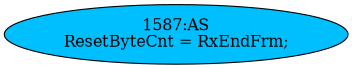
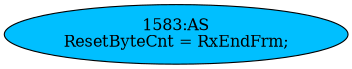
node "1587:AS ResetByteCnt = RxEndFrm;": label "1587:AS ResetByteCnt = RxEndFrm;" -> "1583:AS ResetByteCnt = RxEndFrm;"
